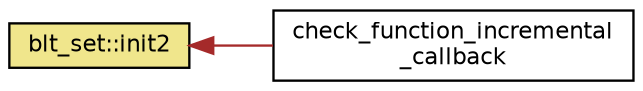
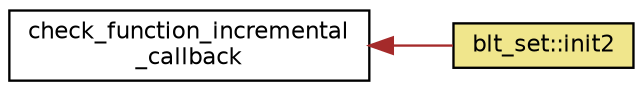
edge "check_function_incremental _callback" -> "blt_set::init2": reversed
